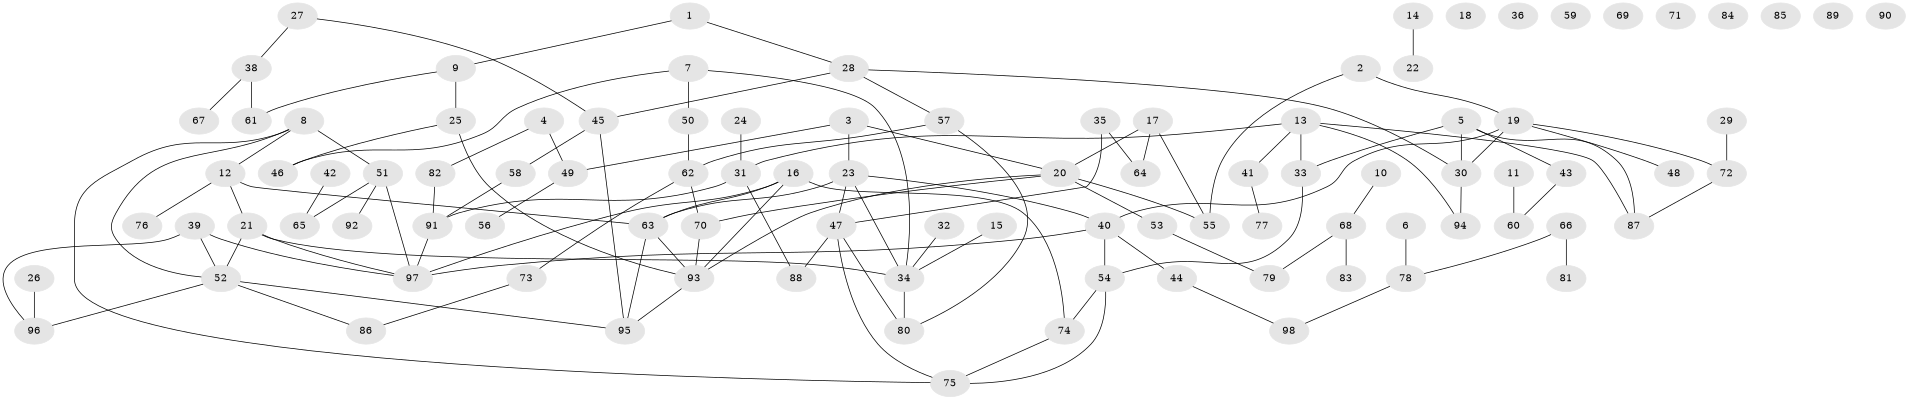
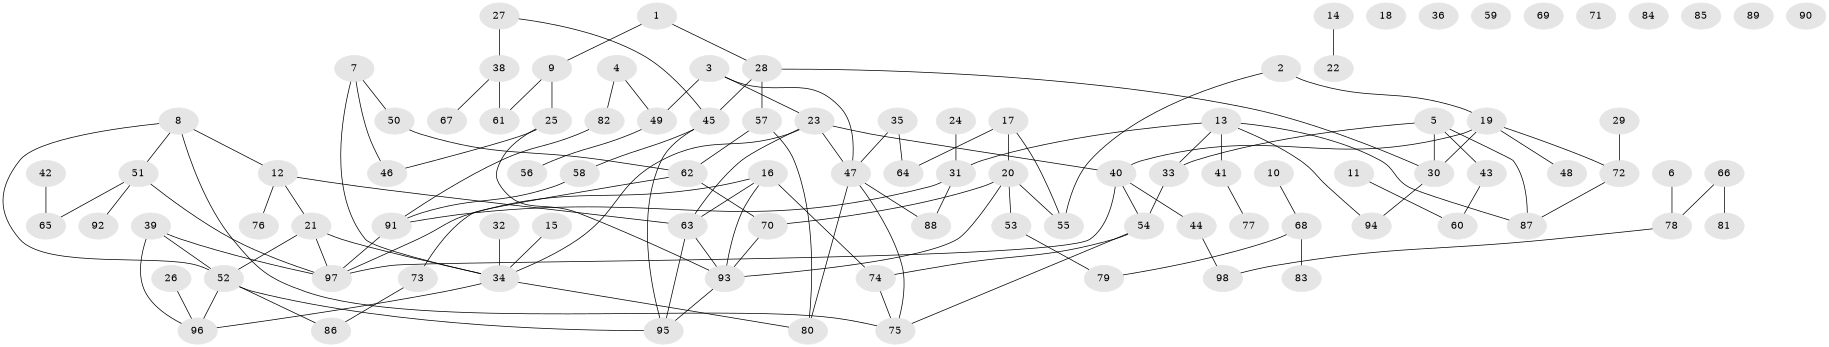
edge "3" -- "20": now "3" -- "47"
edge "34" -- "96": added
